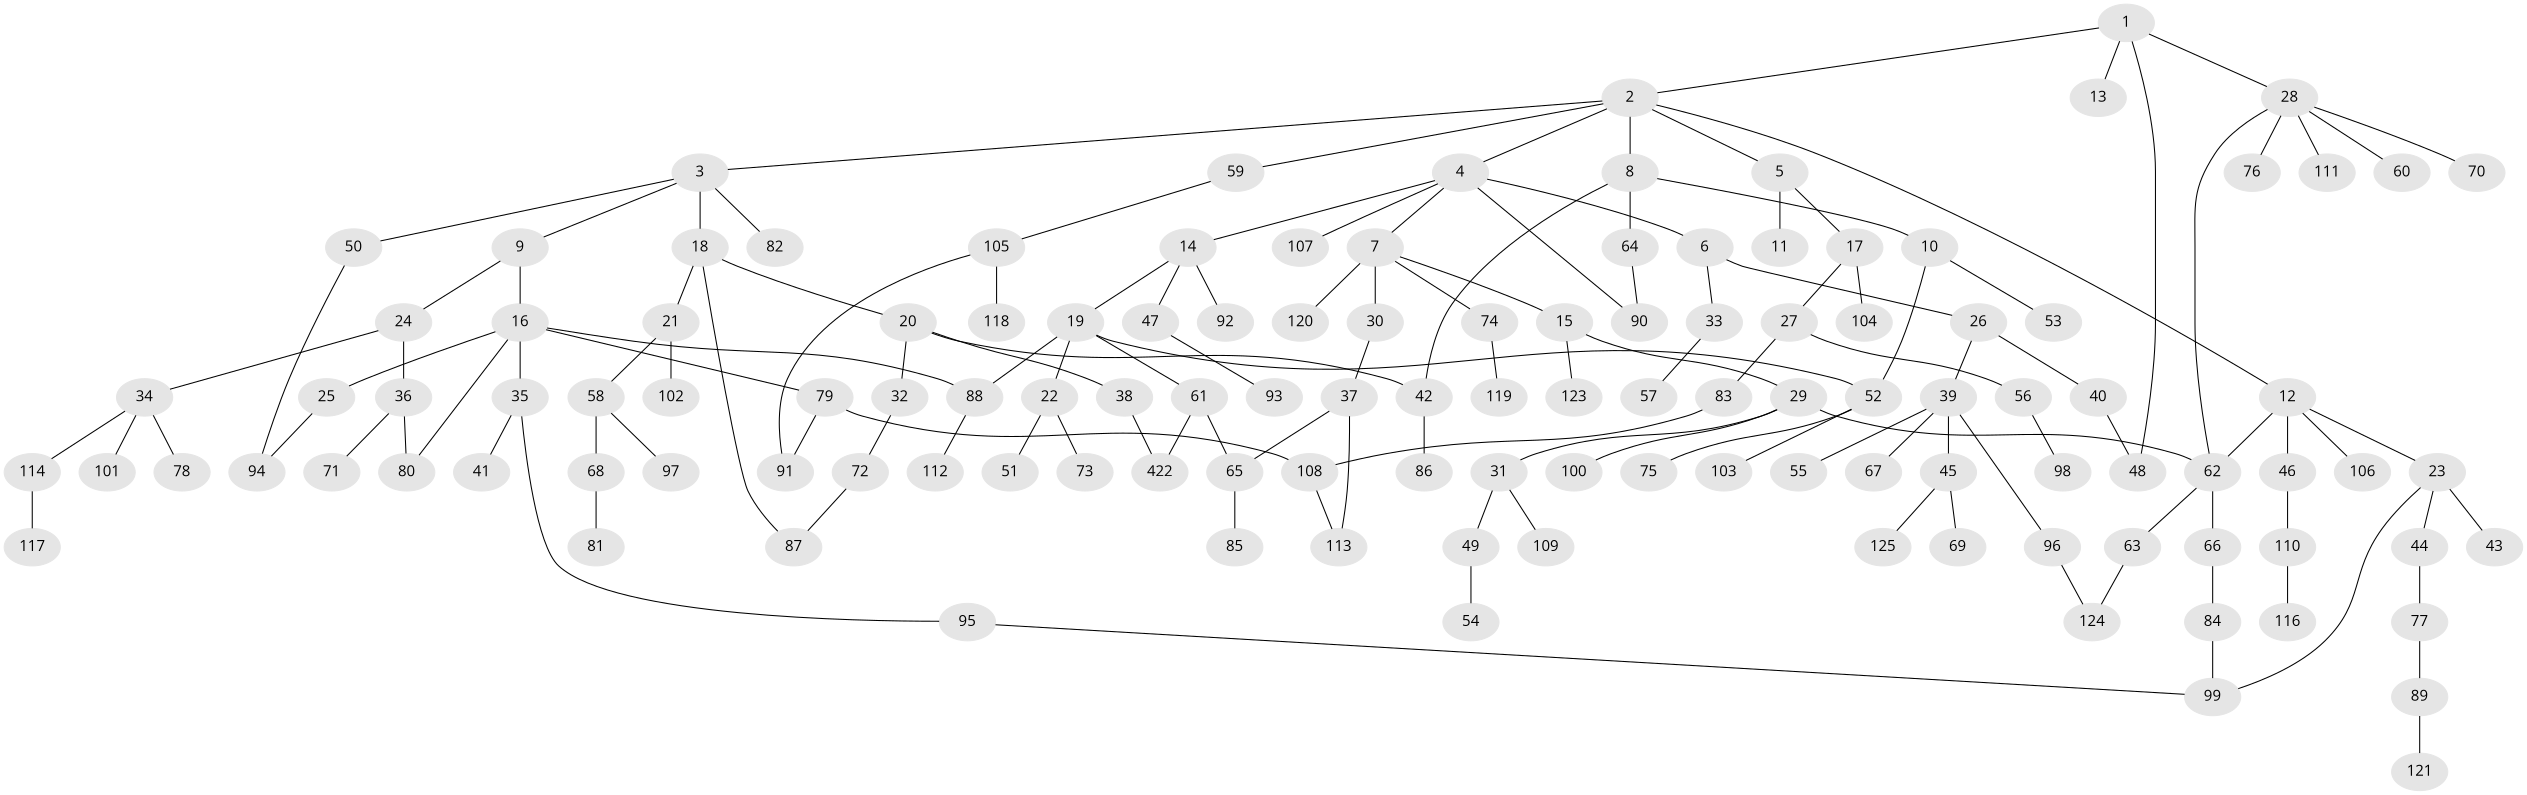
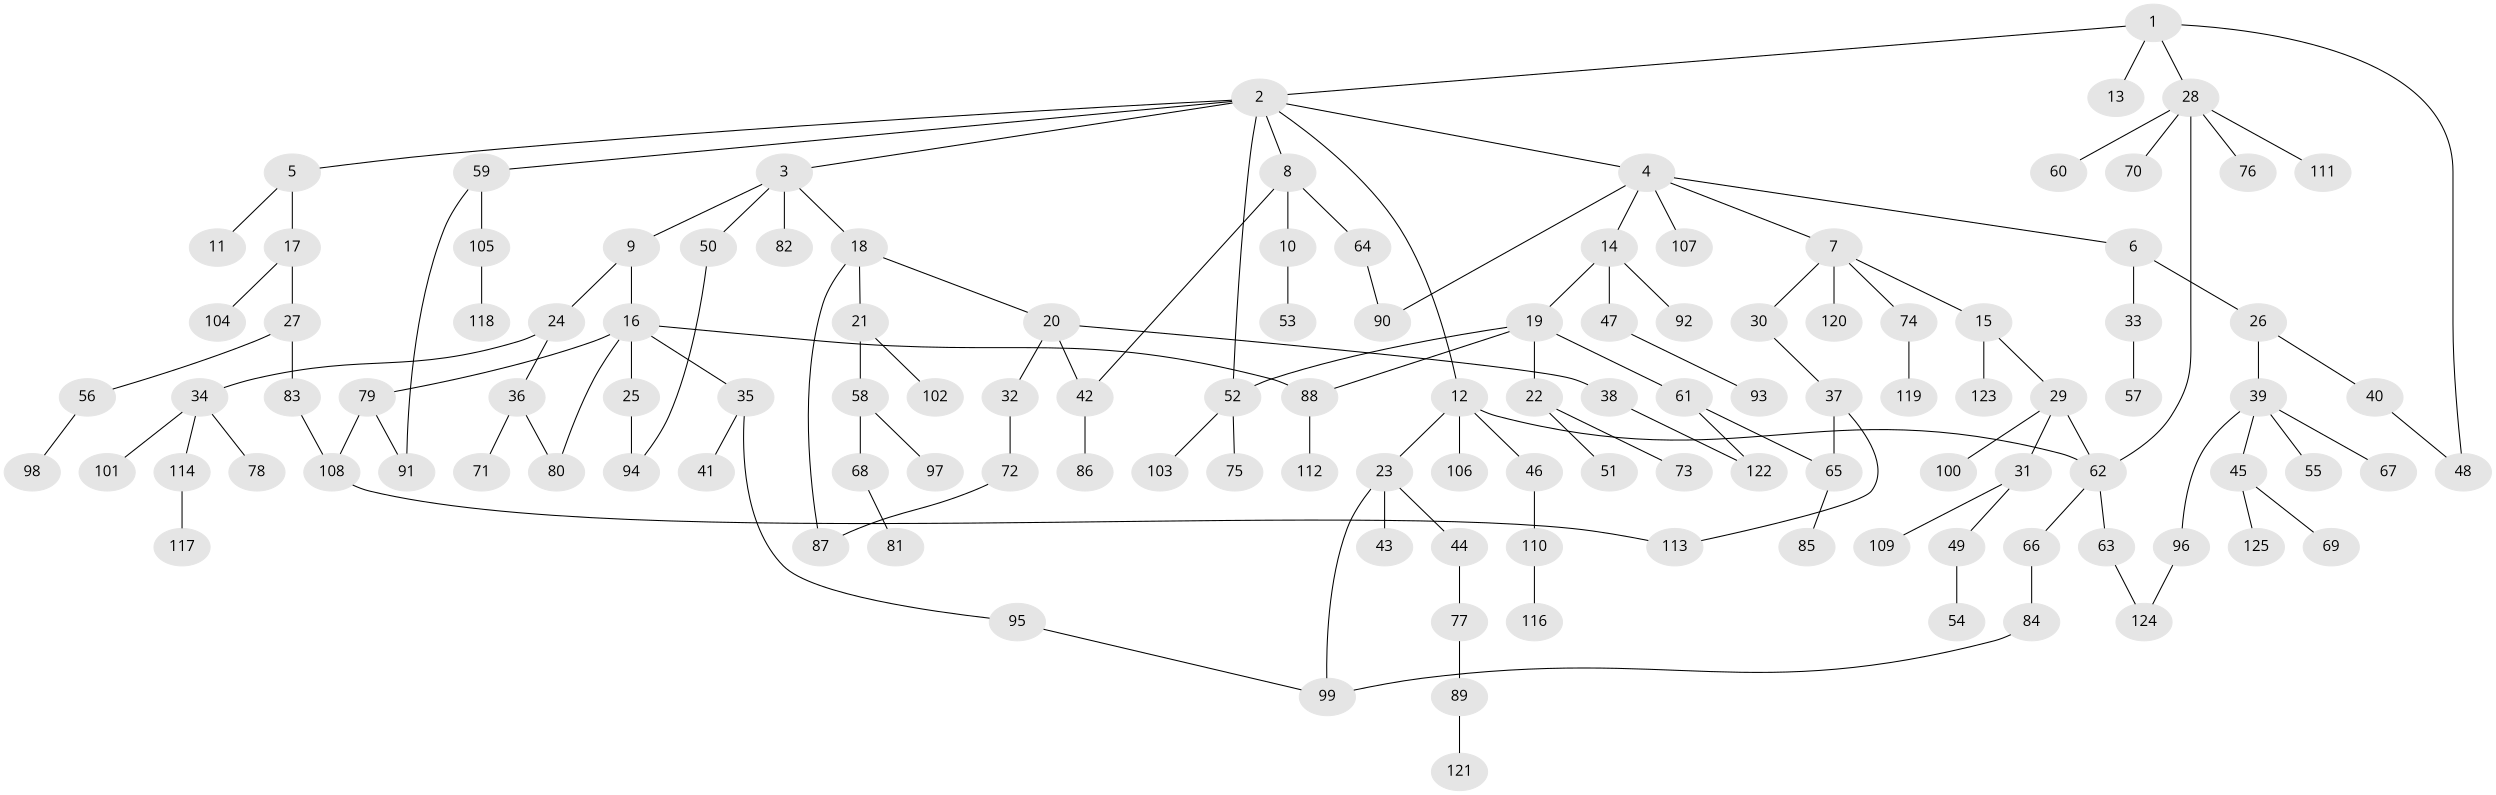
edge "105" -- "91": now "59" -- "91"
edge "10" -- "52": now "2" -- "52"
node "422": label "422" -> "122"
